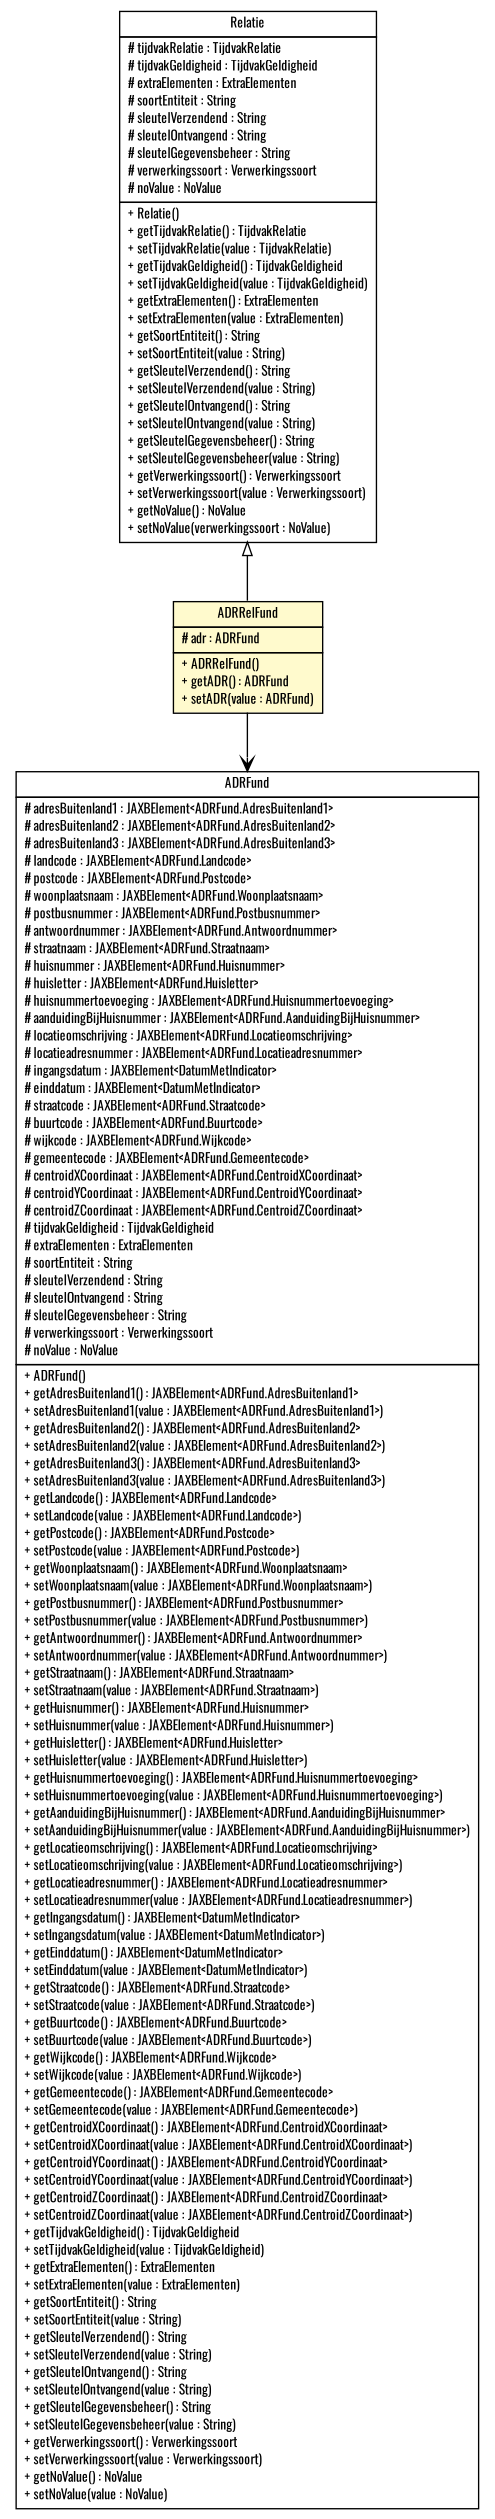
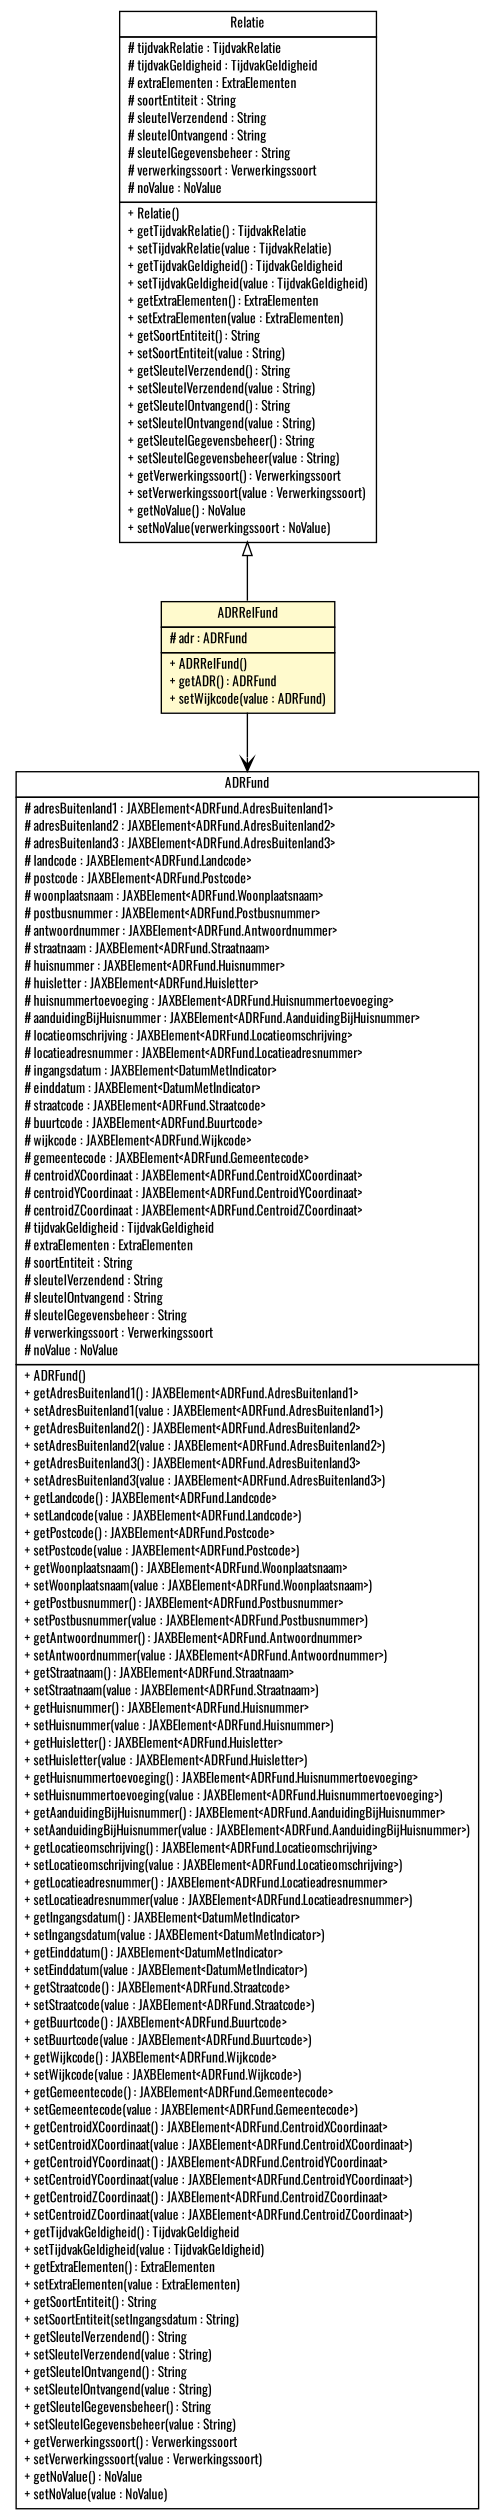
node "ADRRelFund": text "+ setADR(value : ADRFund)" -> "+ setWijkcode(value : ADRFund)"
node "ADRFund": text "+ setSoortEntiteit(value : String)" -> "+ setSoortEntiteit(setIngangsdatum : String)"
